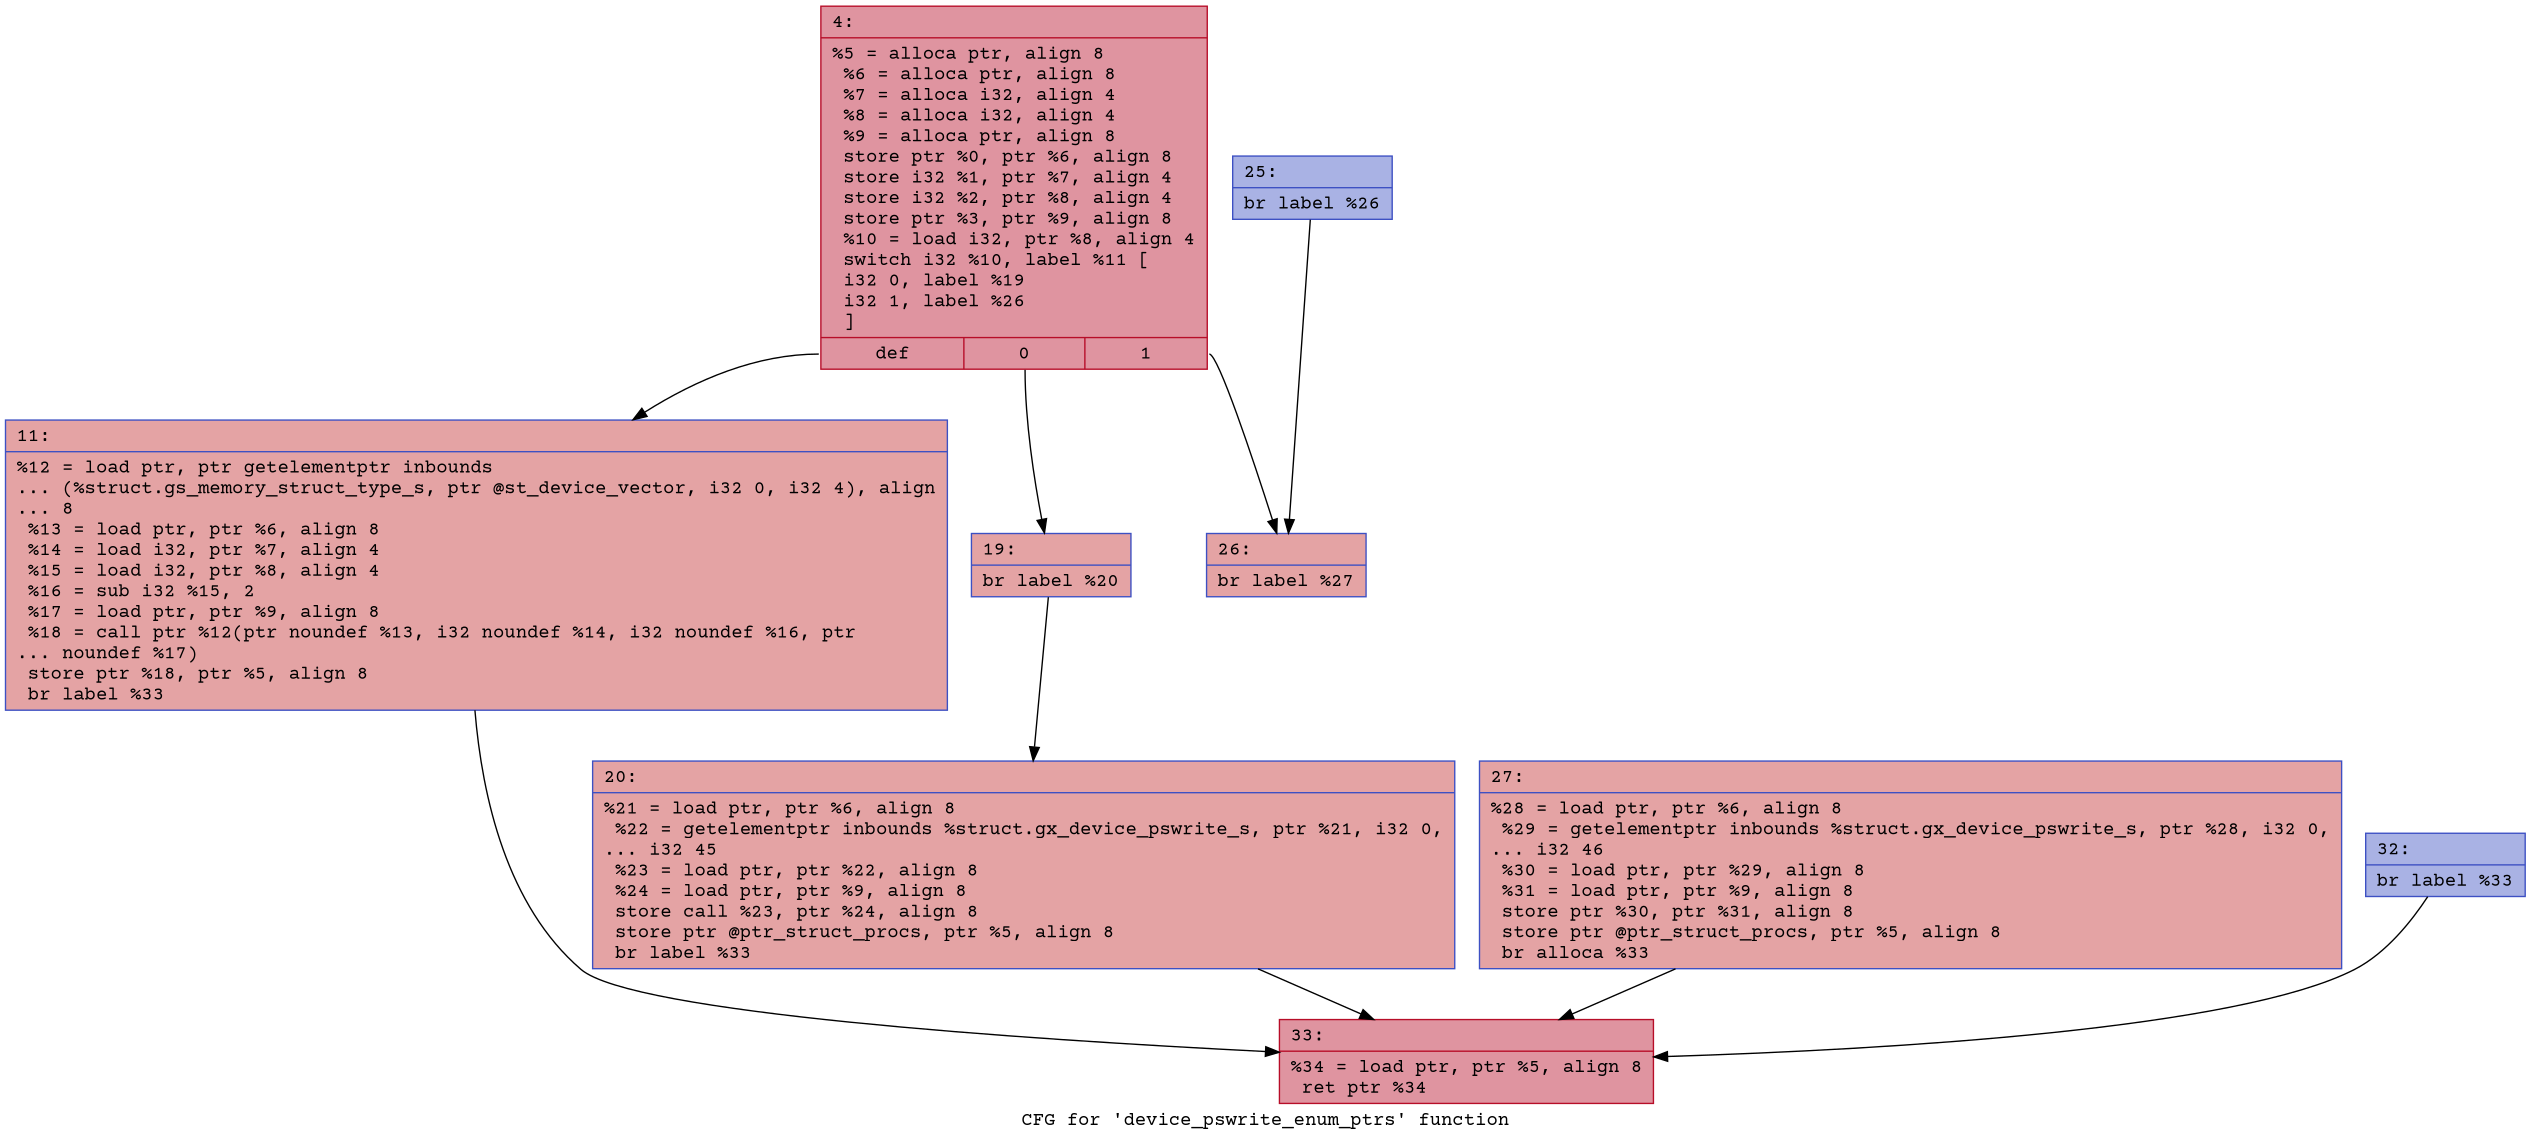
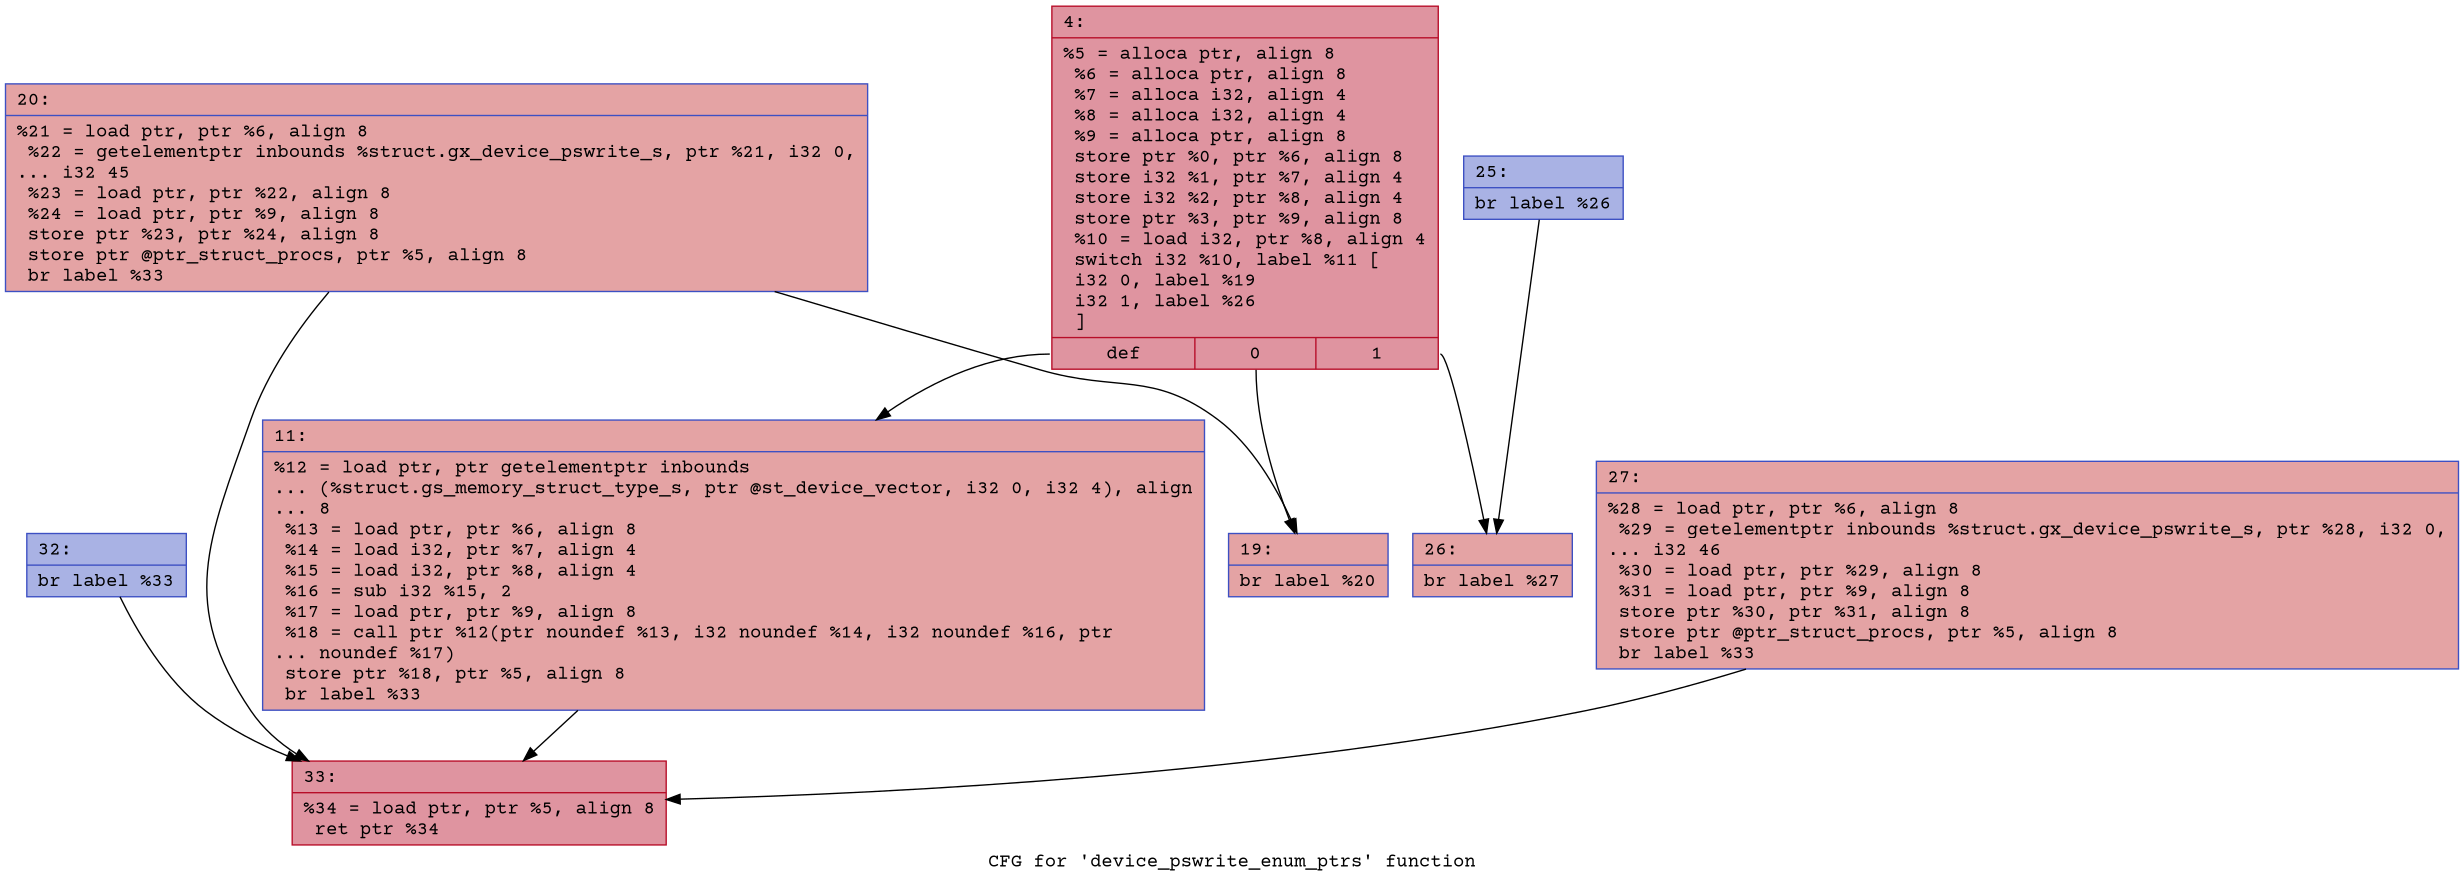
edge "19:" -> "20:": reversed
node "20:": text "store call %23, ptr %24, align 8" -> "store ptr %23, ptr %24, align 8"
node "27:": text "br alloca %33" -> "br label %33"
